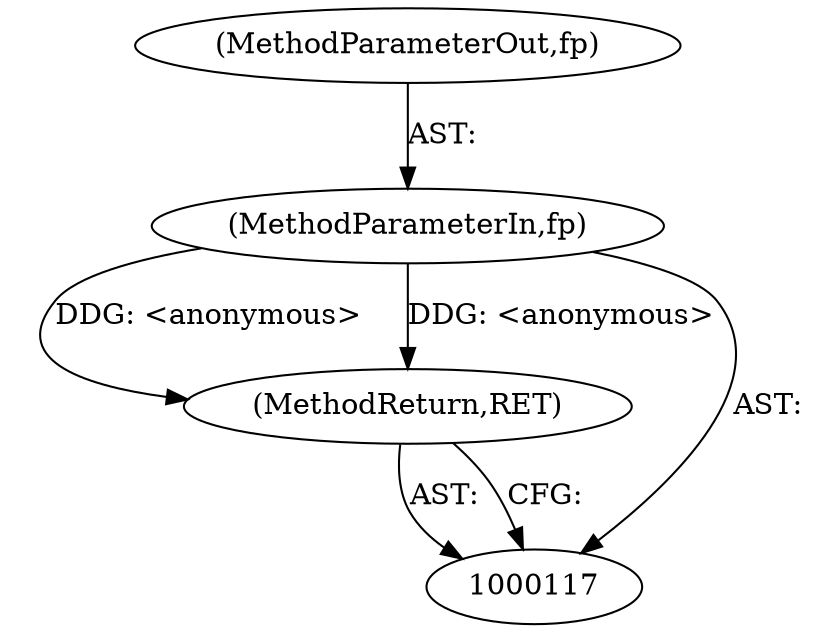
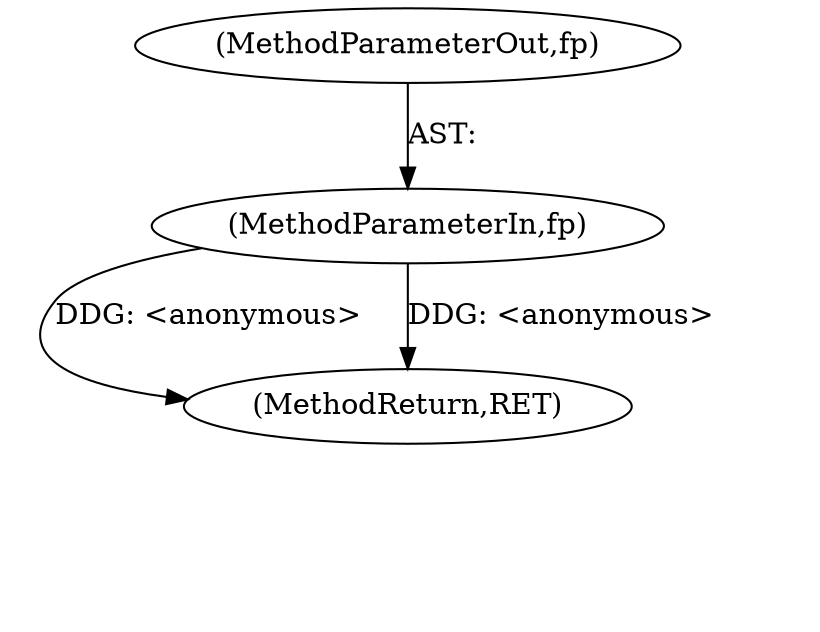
node "1000117": removed
